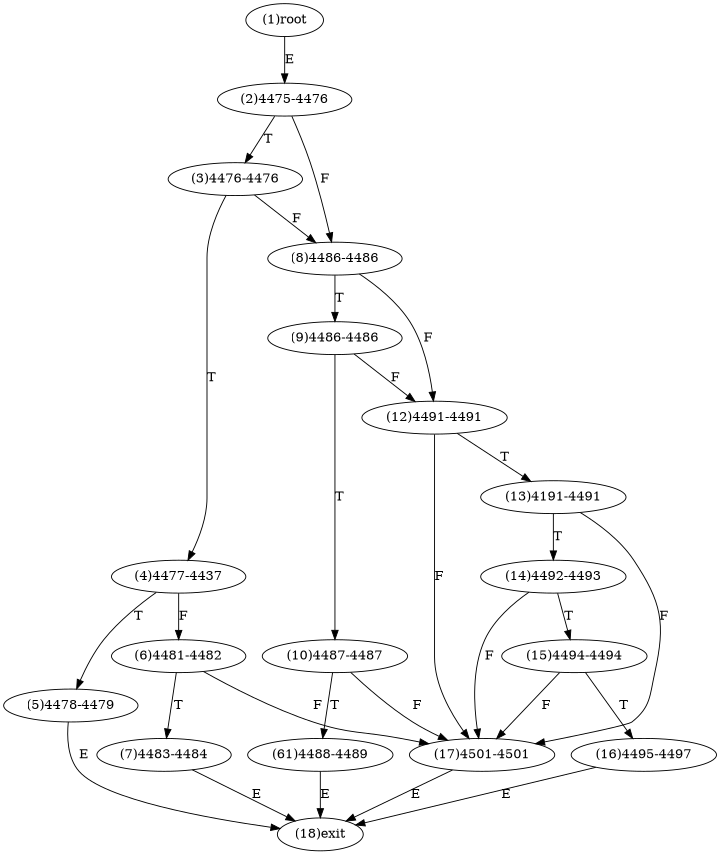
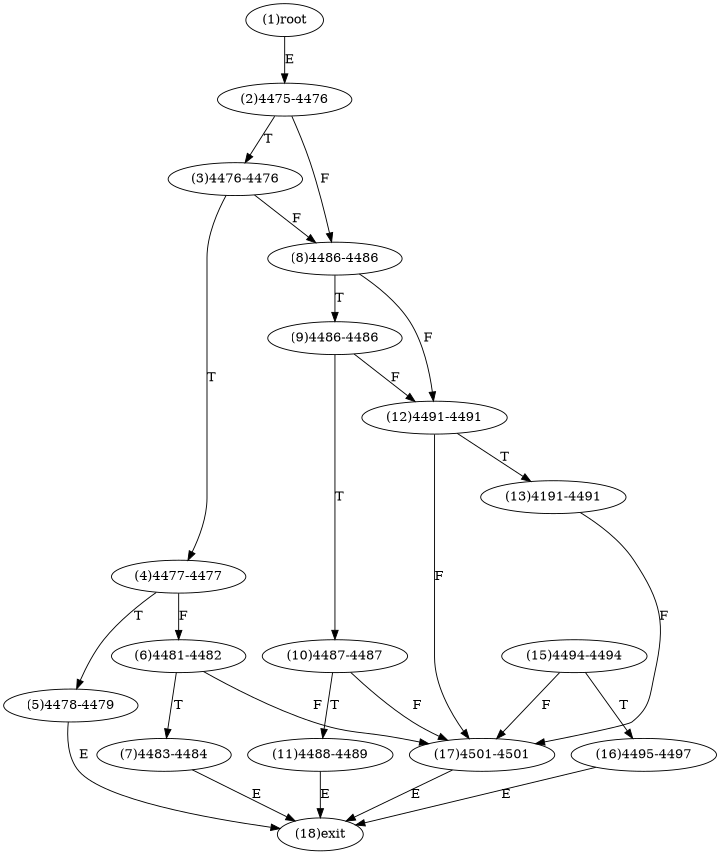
node "(4)4477-4437": label "(4)4477-4437" -> "(4)4477-4477"
node "(14)4492-4493": removed
node "(61)4488-4489": label "(61)4488-4489" -> "(11)4488-4489"
